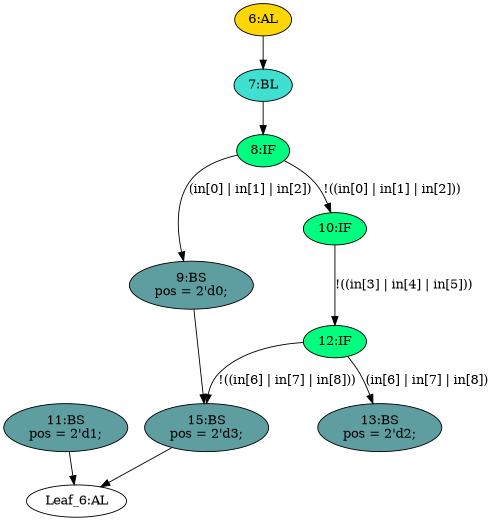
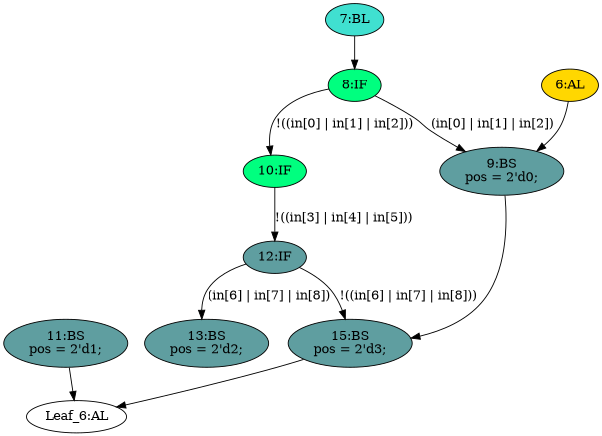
edge "6:AL" -> "7:BL": now "6:AL" -> "9:BS pos = 2'd0;"
node "12:IF": fillcolor springgreen -> cadetblue
